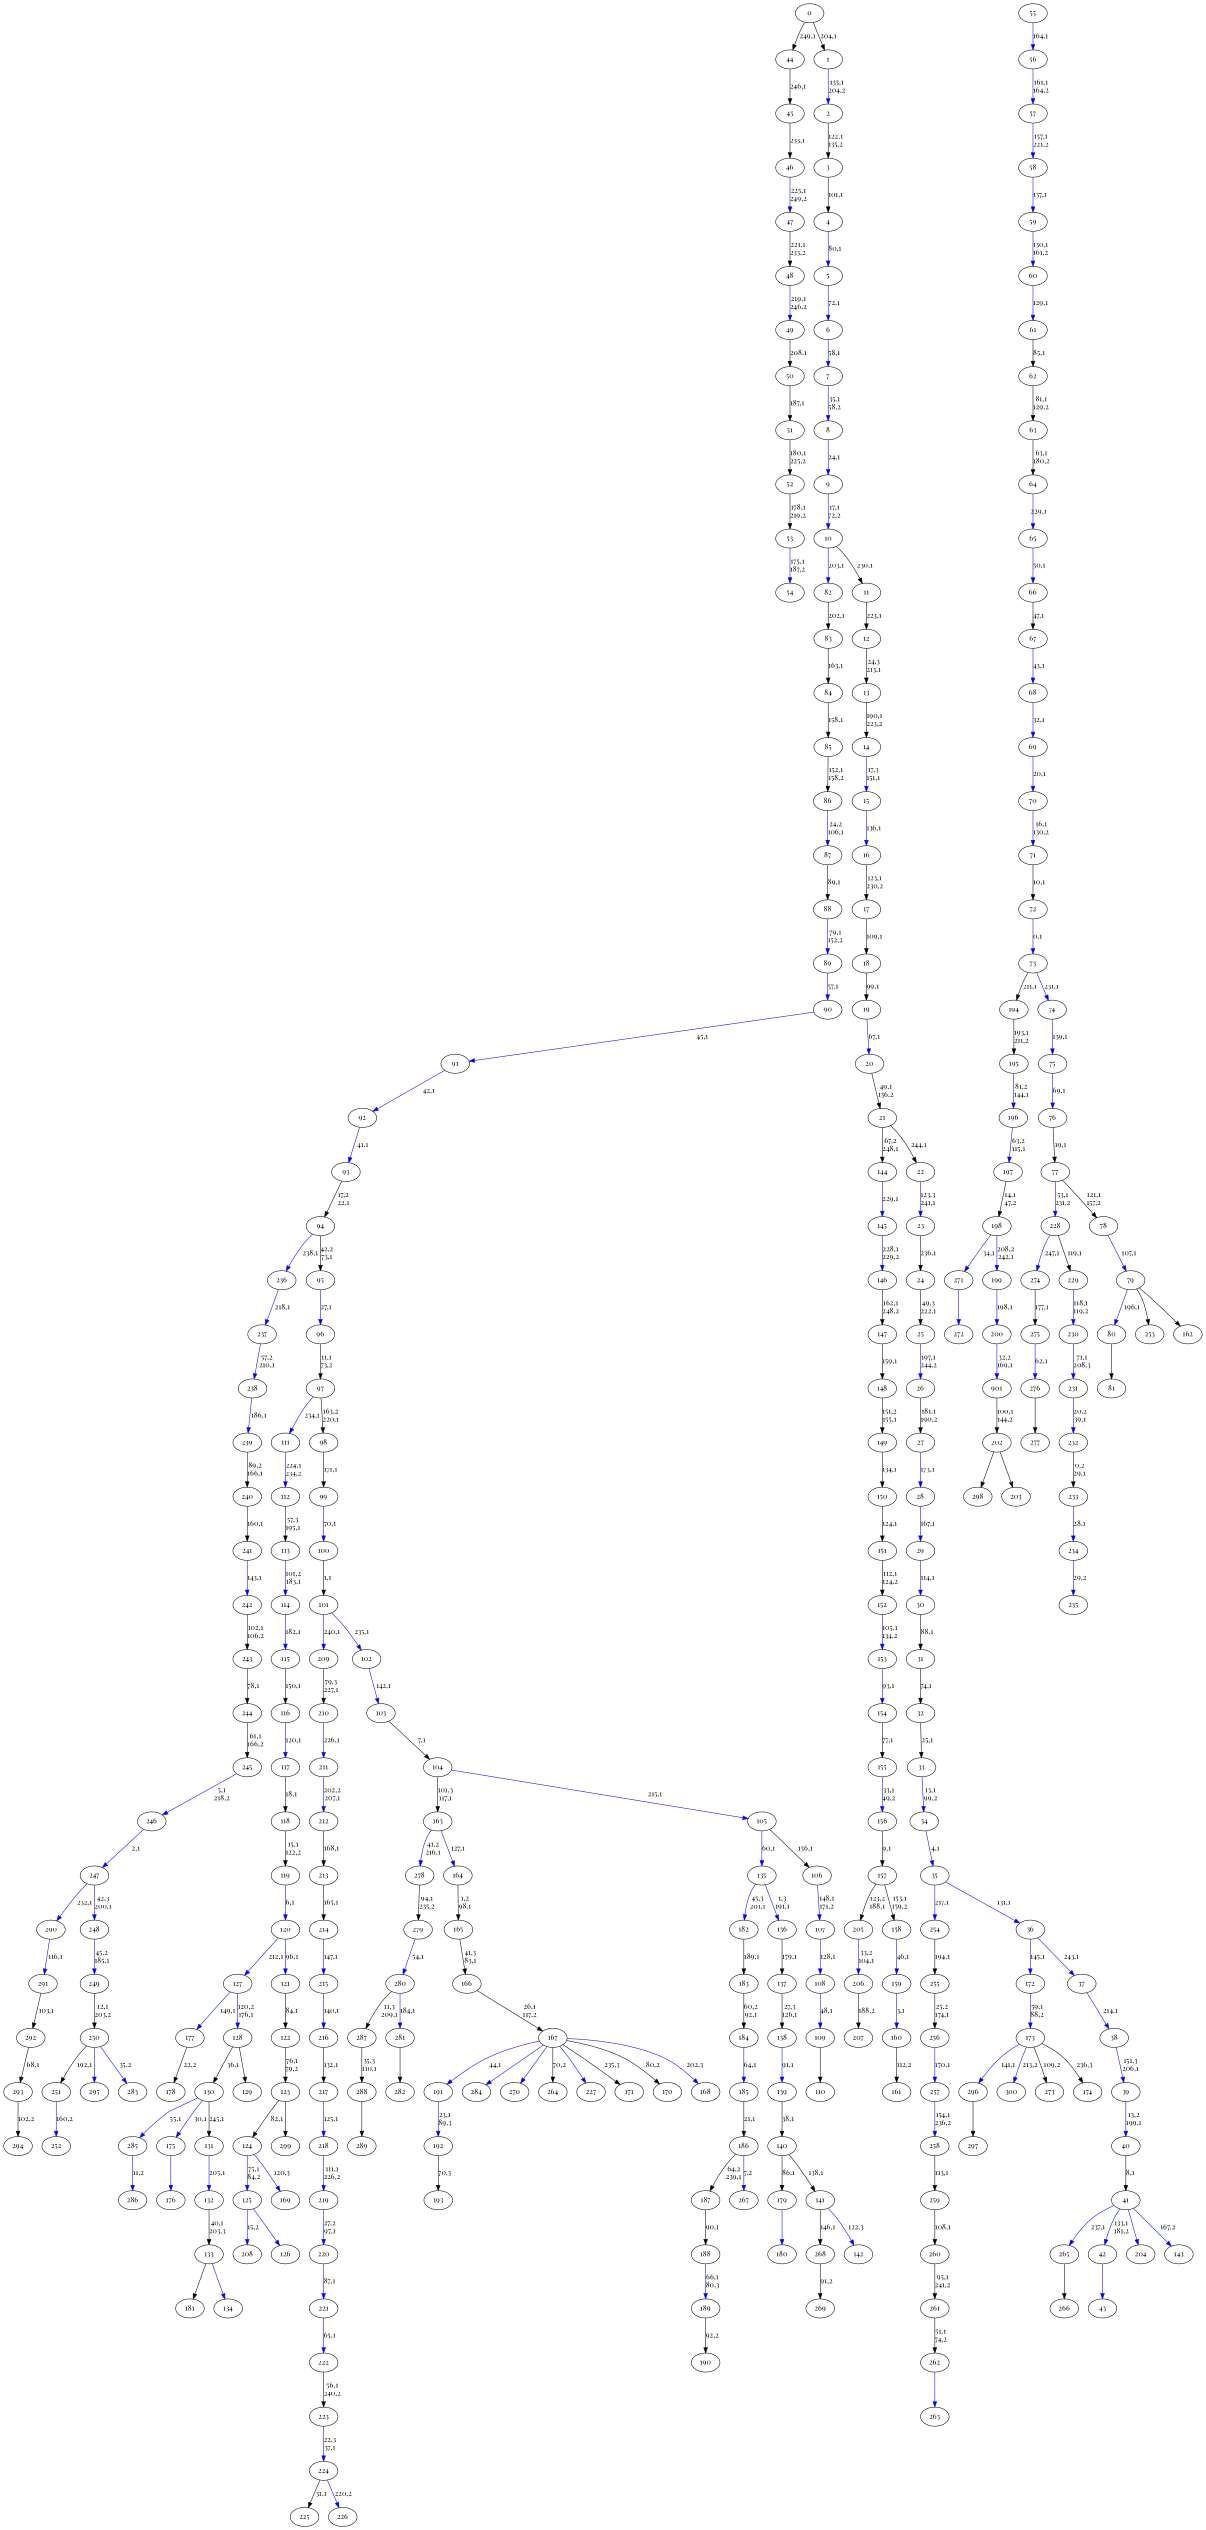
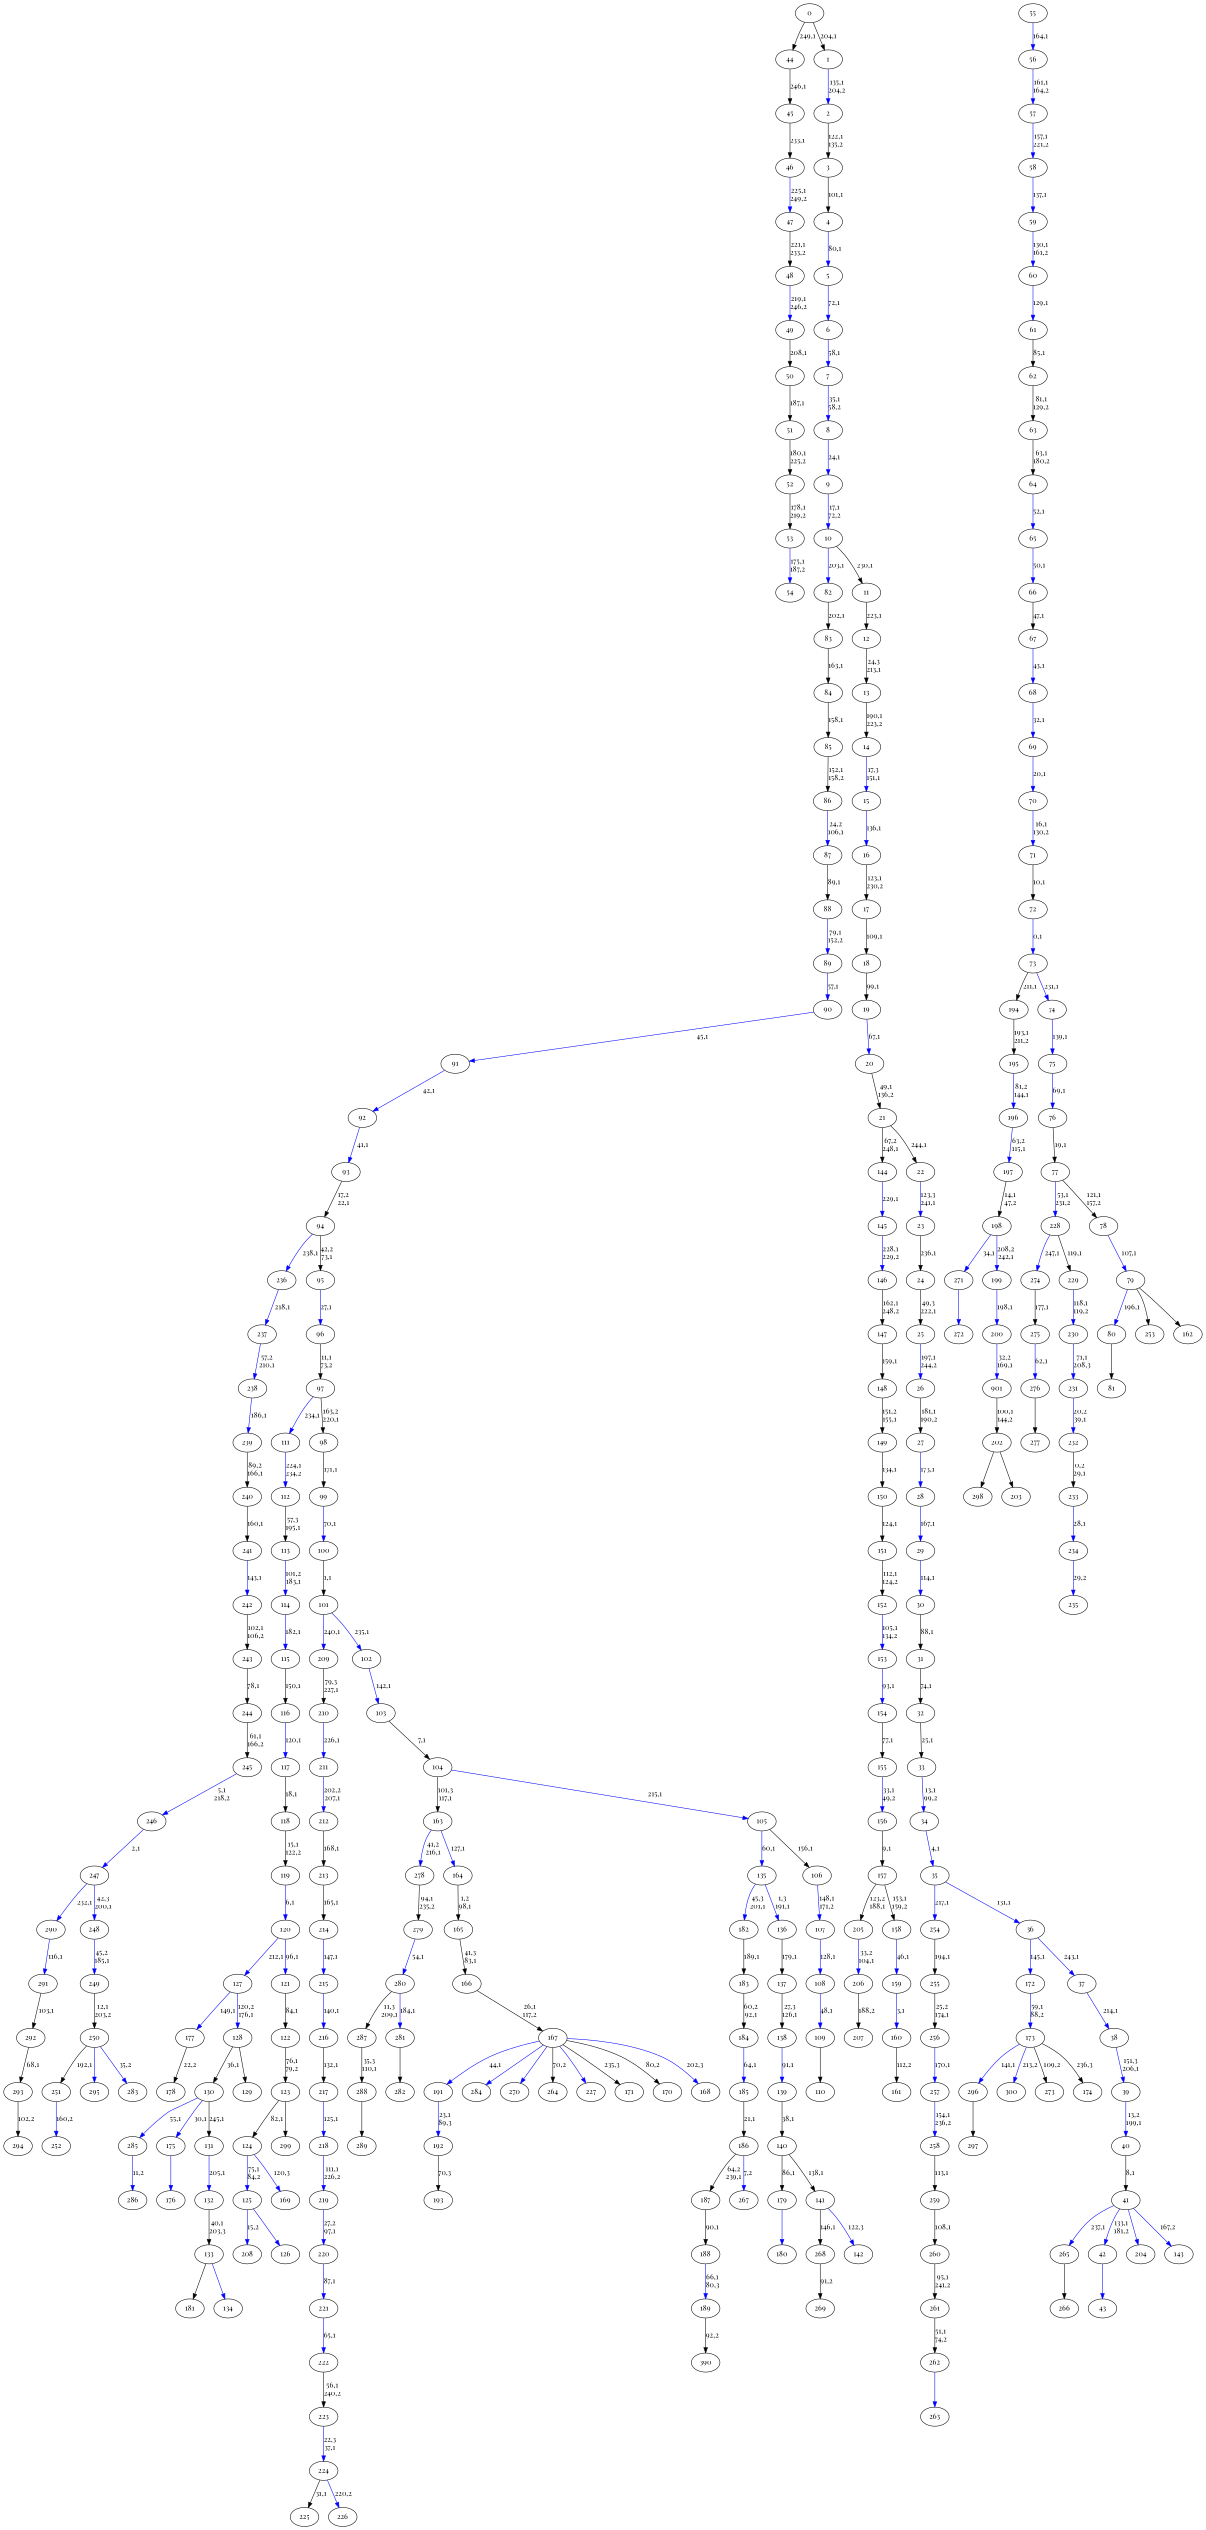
edge "64" -> "65": label "229,1" -> "52,1"
node "190": label "190" -> "390"
